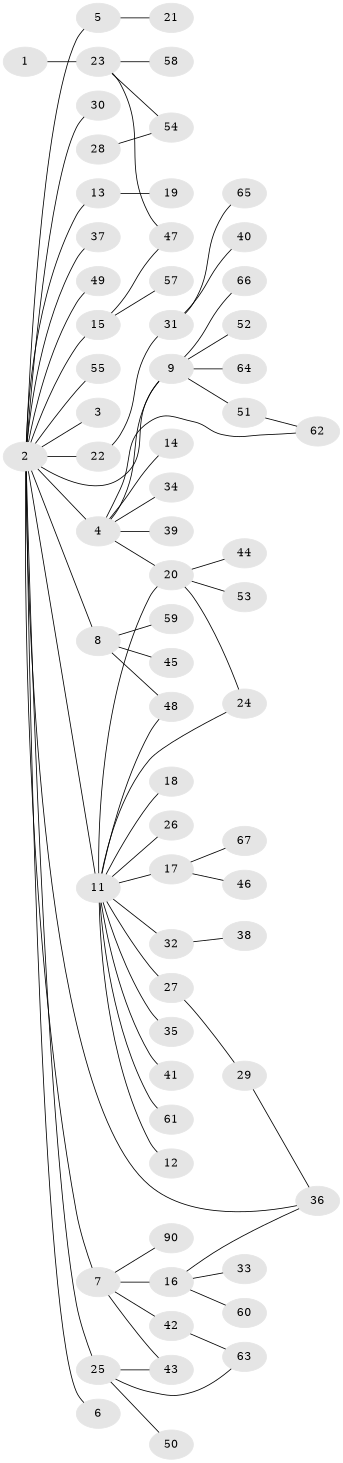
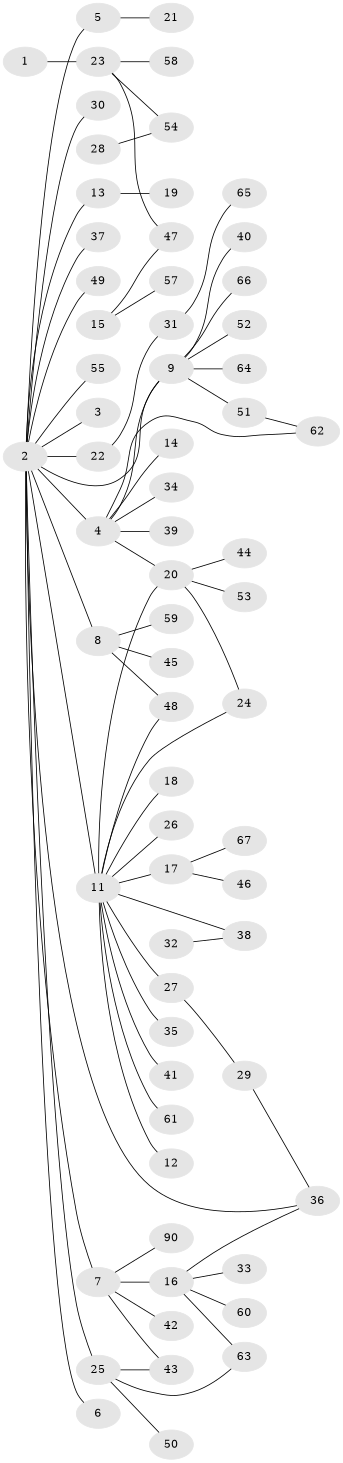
edge "40" -- "31": now "40" -- "9"
edge "15" -- "2": removed
edge "11" -- "32": now "11" -- "38"
edge "42" -- "63": now "16" -- "63"
